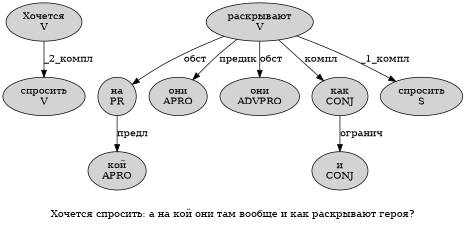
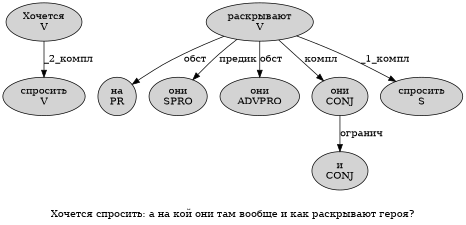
node "они APRO": label "они APRO" -> "они SPRO"
node "как CONJ": label "как CONJ" -> "они CONJ"
node "кой APRO": removed
